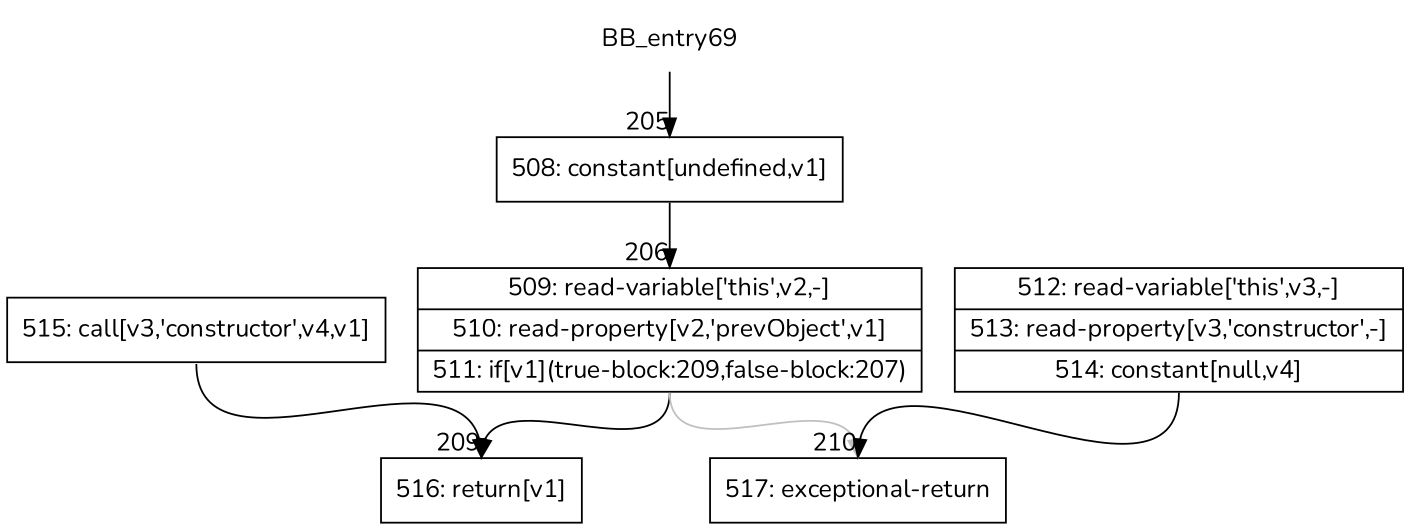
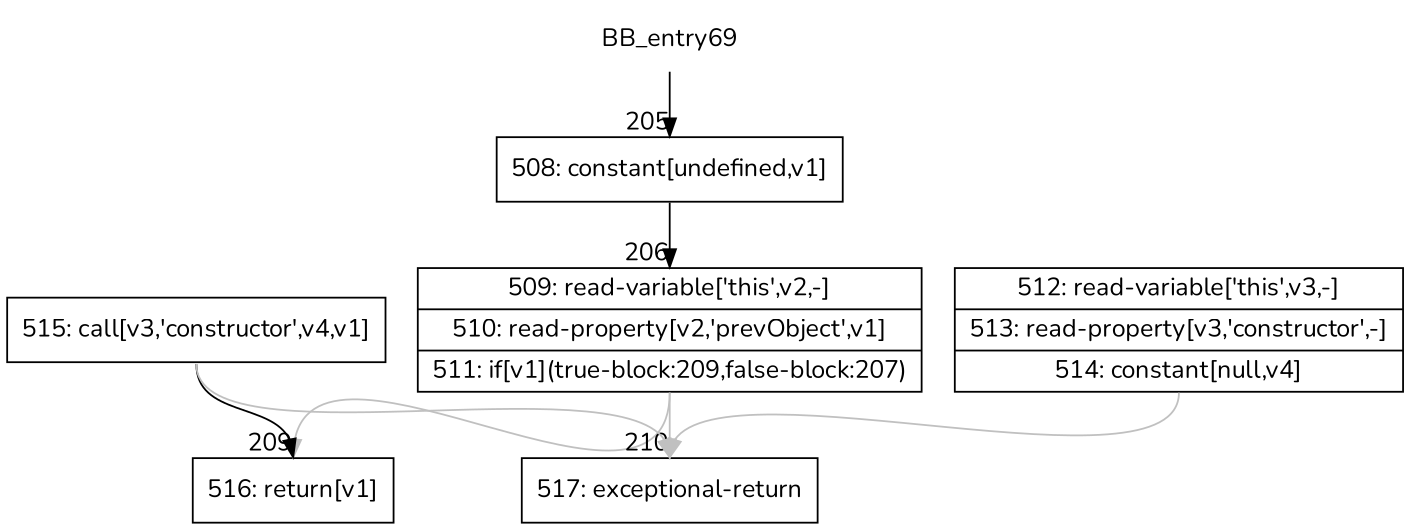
edge "515: call[v3,'constructor',v4,v1]" -> "517: exceptional-return": added
edge "509: read-variable['this',v2,-]" -> "516: return[v1]": color black -> gray
edge "512: read-variable['this',v3,-]" -> "517: exceptional-return": color black -> gray
